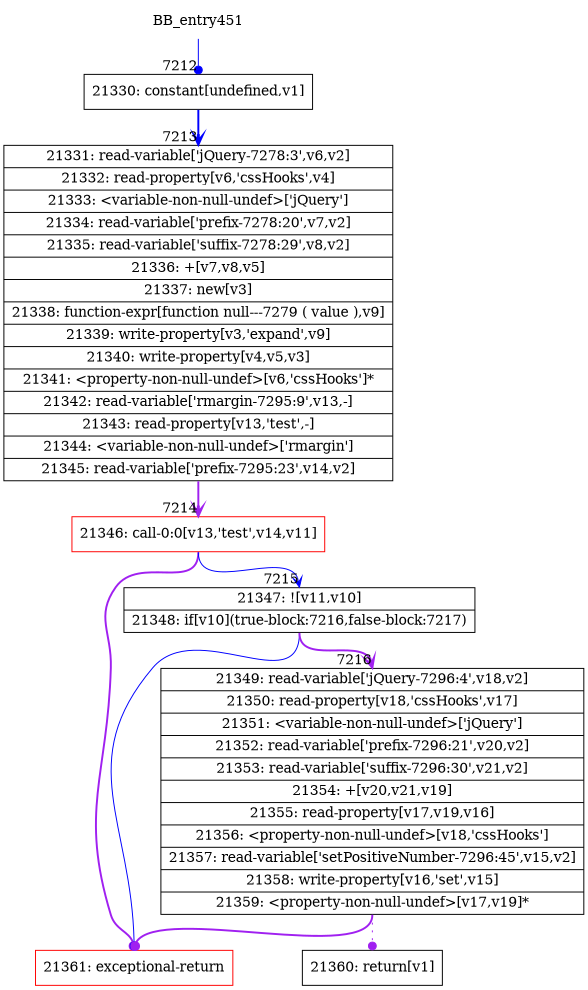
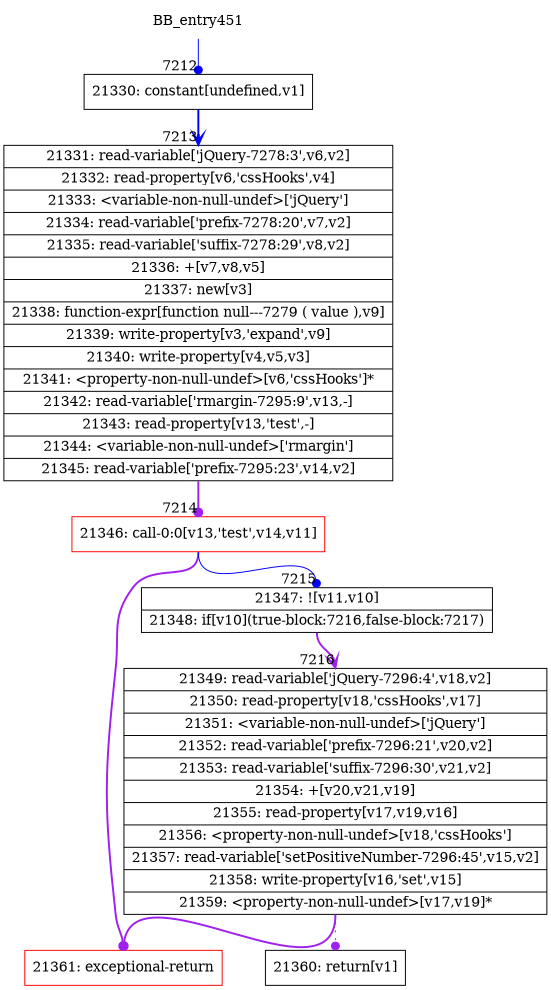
edge "21331: read-variable['jQuery-7278:3',v6,v2]" -> "21346: call-0:0[v13,'test',v14,v11]": arrowhead vee -> dot
edge "21346: call-0:0[v13,'test',v14,v11]" -> "21347: ![v11,v10]": arrowhead vee -> dot
edge "21347: ![v11,v10]" -> "21361: exceptional-return": removed
